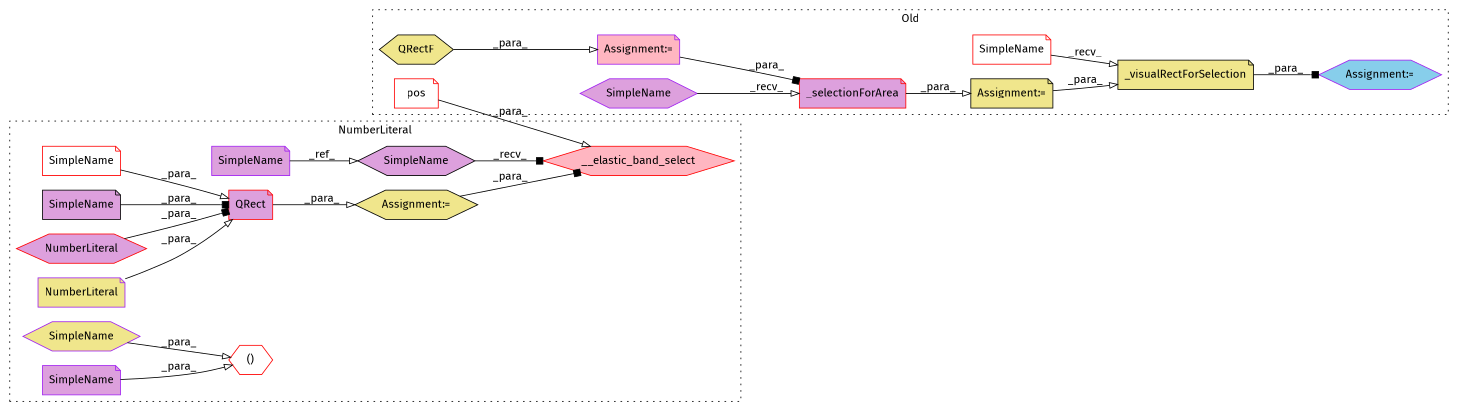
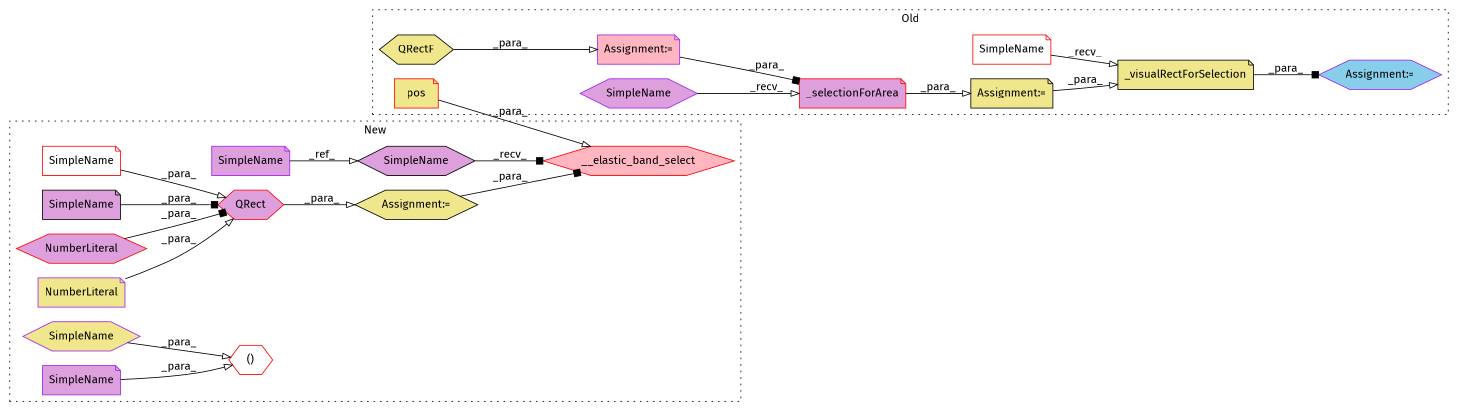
node "pos": fillcolor white -> khaki
cluster "NumberLiteral": label "NumberLiteral" -> "New"
node "QRect": shape note -> hexagon
